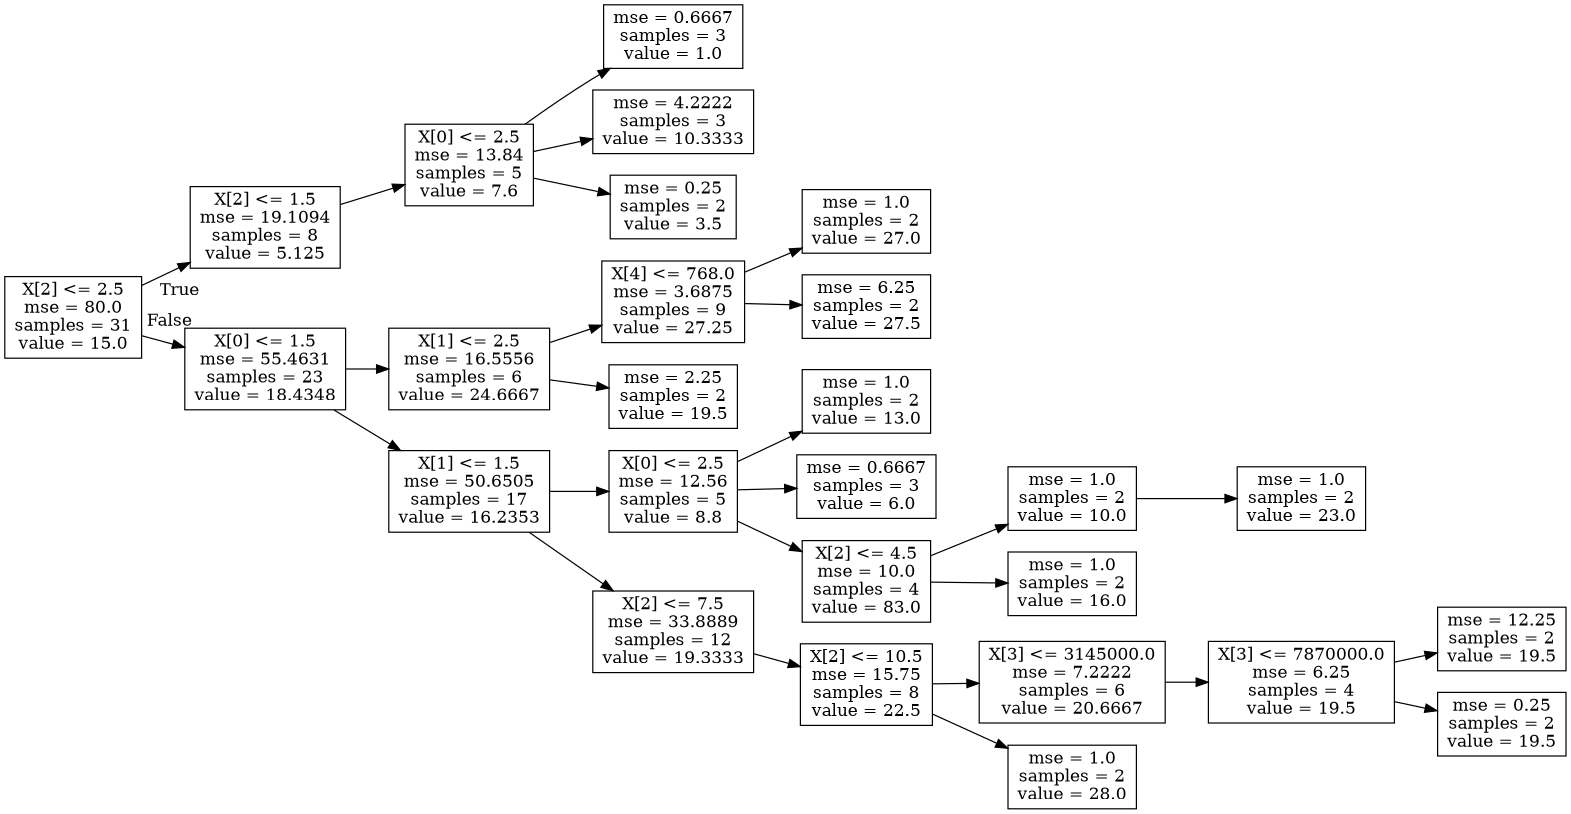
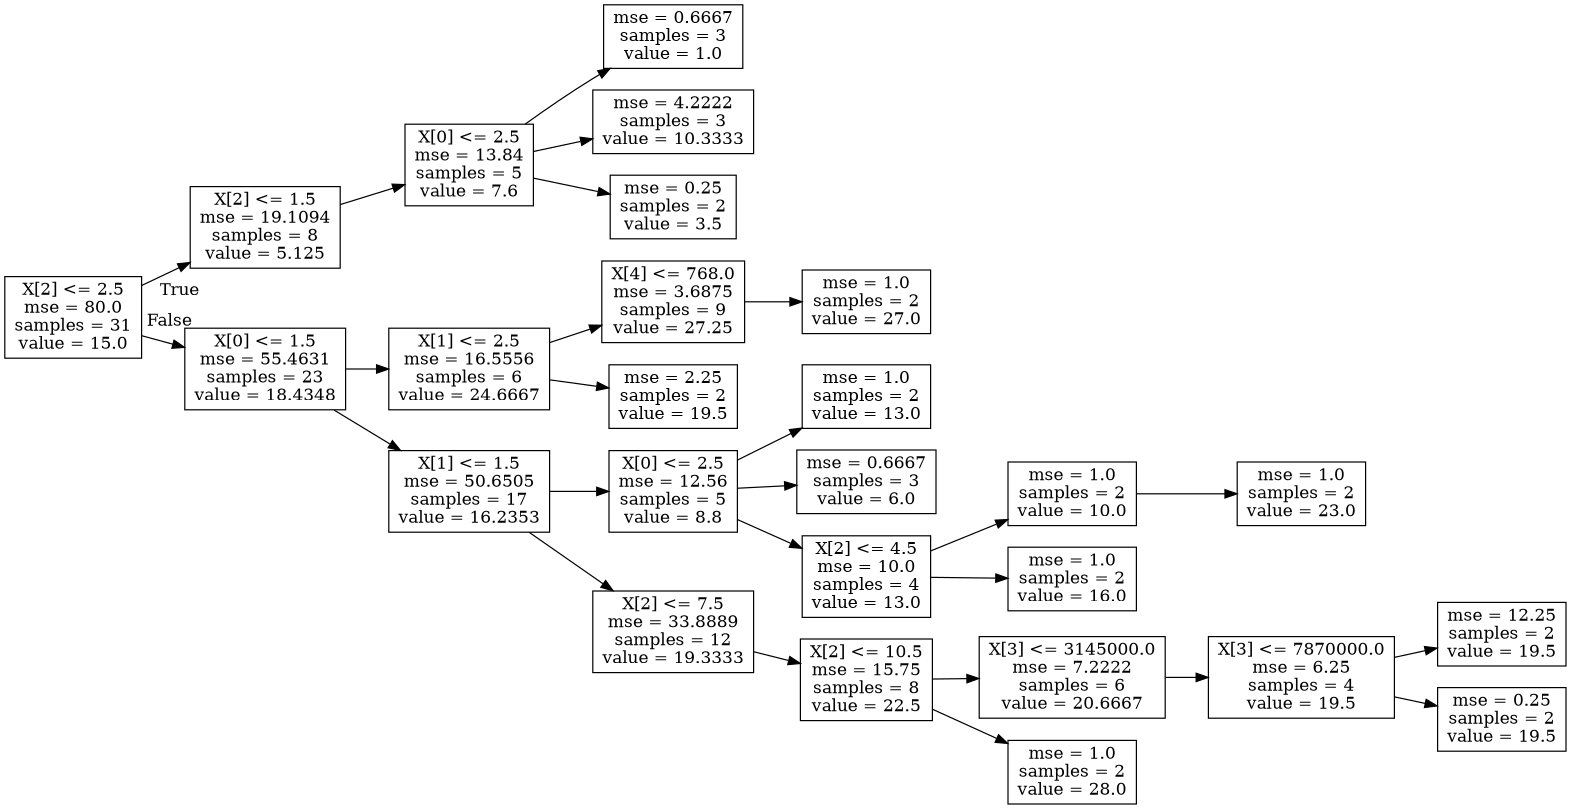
node "mse = 6.25 samples = 2 value = 27.5": removed
node "X[2] <= 4.5 mse = 10.0 samples = 4 value = 83.0": label "X[2] <= 4.5 mse = 10.0 samples = 4 value = 83.0" -> "X[2] <= 4.5 mse = 10.0 samples = 4 value = 13.0"
